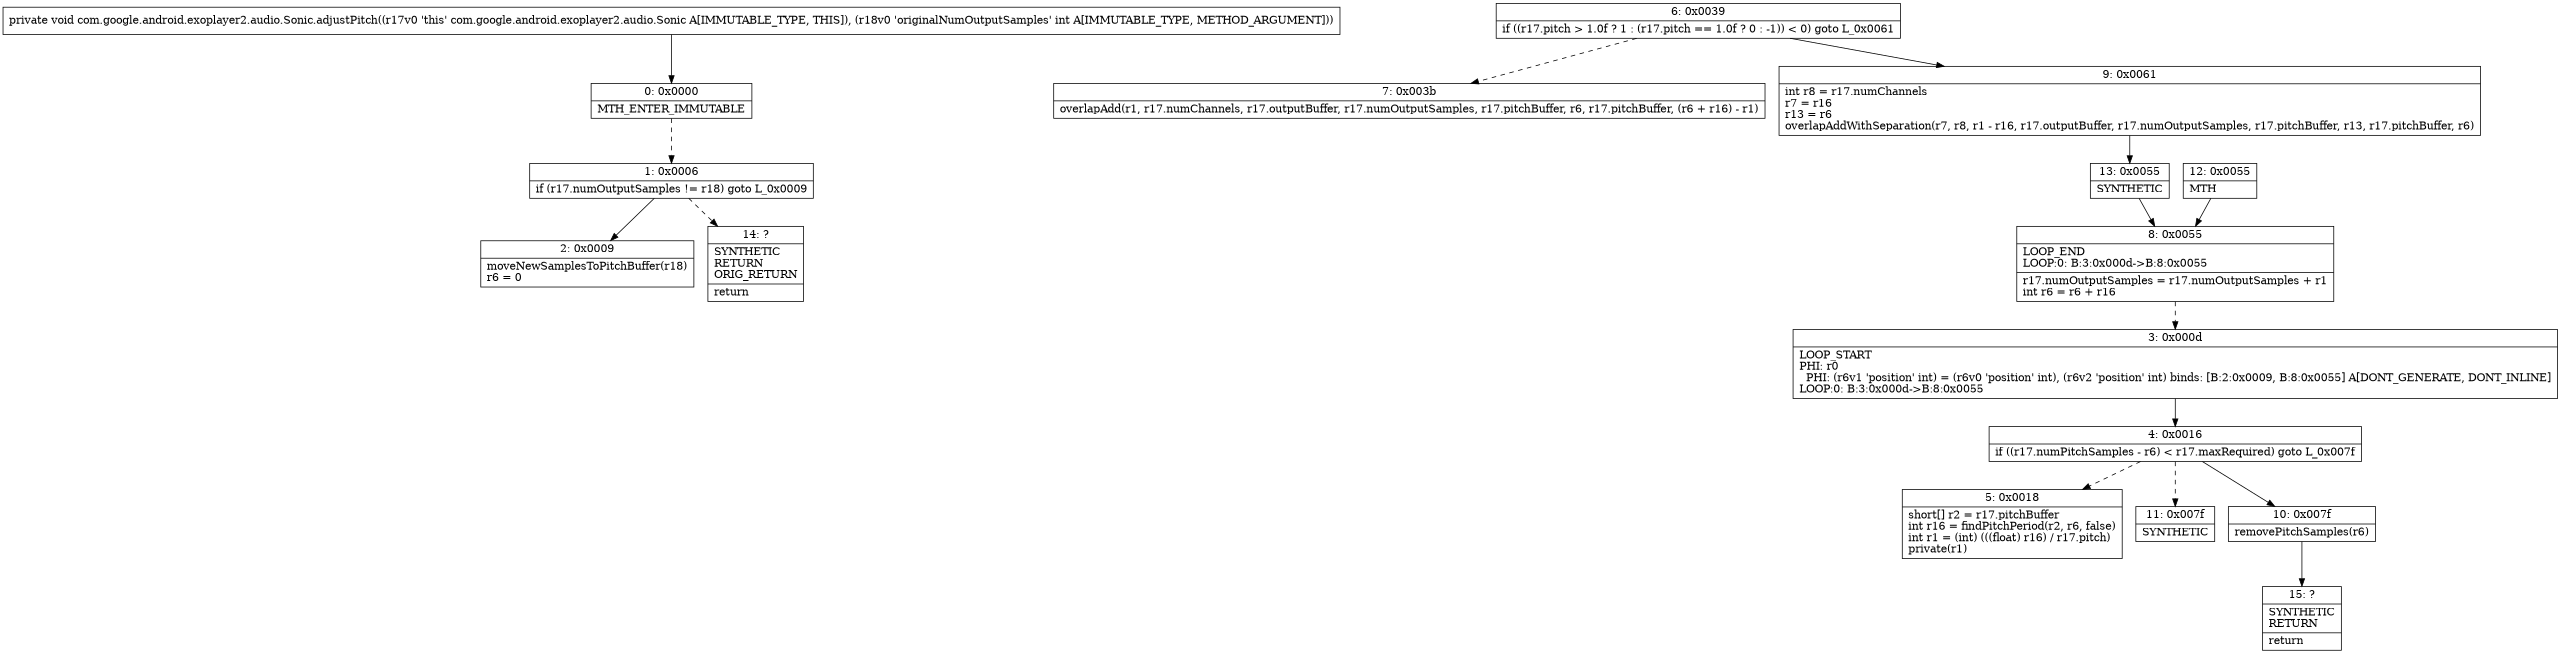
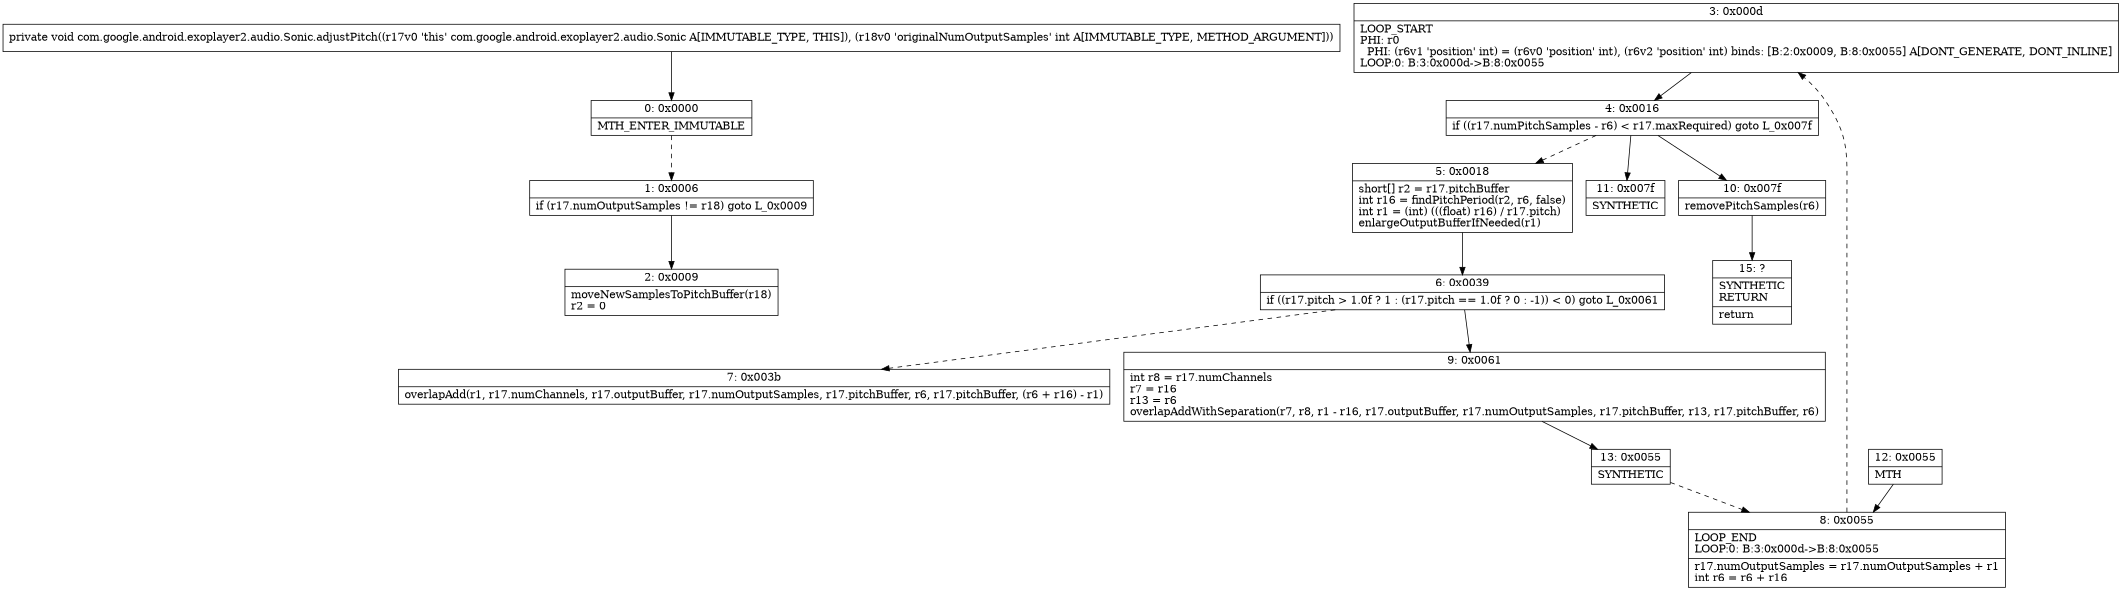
edge "13: 0x0055" -> "8: 0x0055": style solid -> dashed
edge "5: 0x0018" -> "6: 0x0039": added
node "14: ?": removed
node "2: 0x0009": text "r6 = 0" -> "r2 = 0"
edge "4: 0x0016" -> "11: 0x007f": style dashed -> solid
node "5: 0x0018": text "private(r1)" -> "enlargeOutputBufferIfNeeded(r1)"
